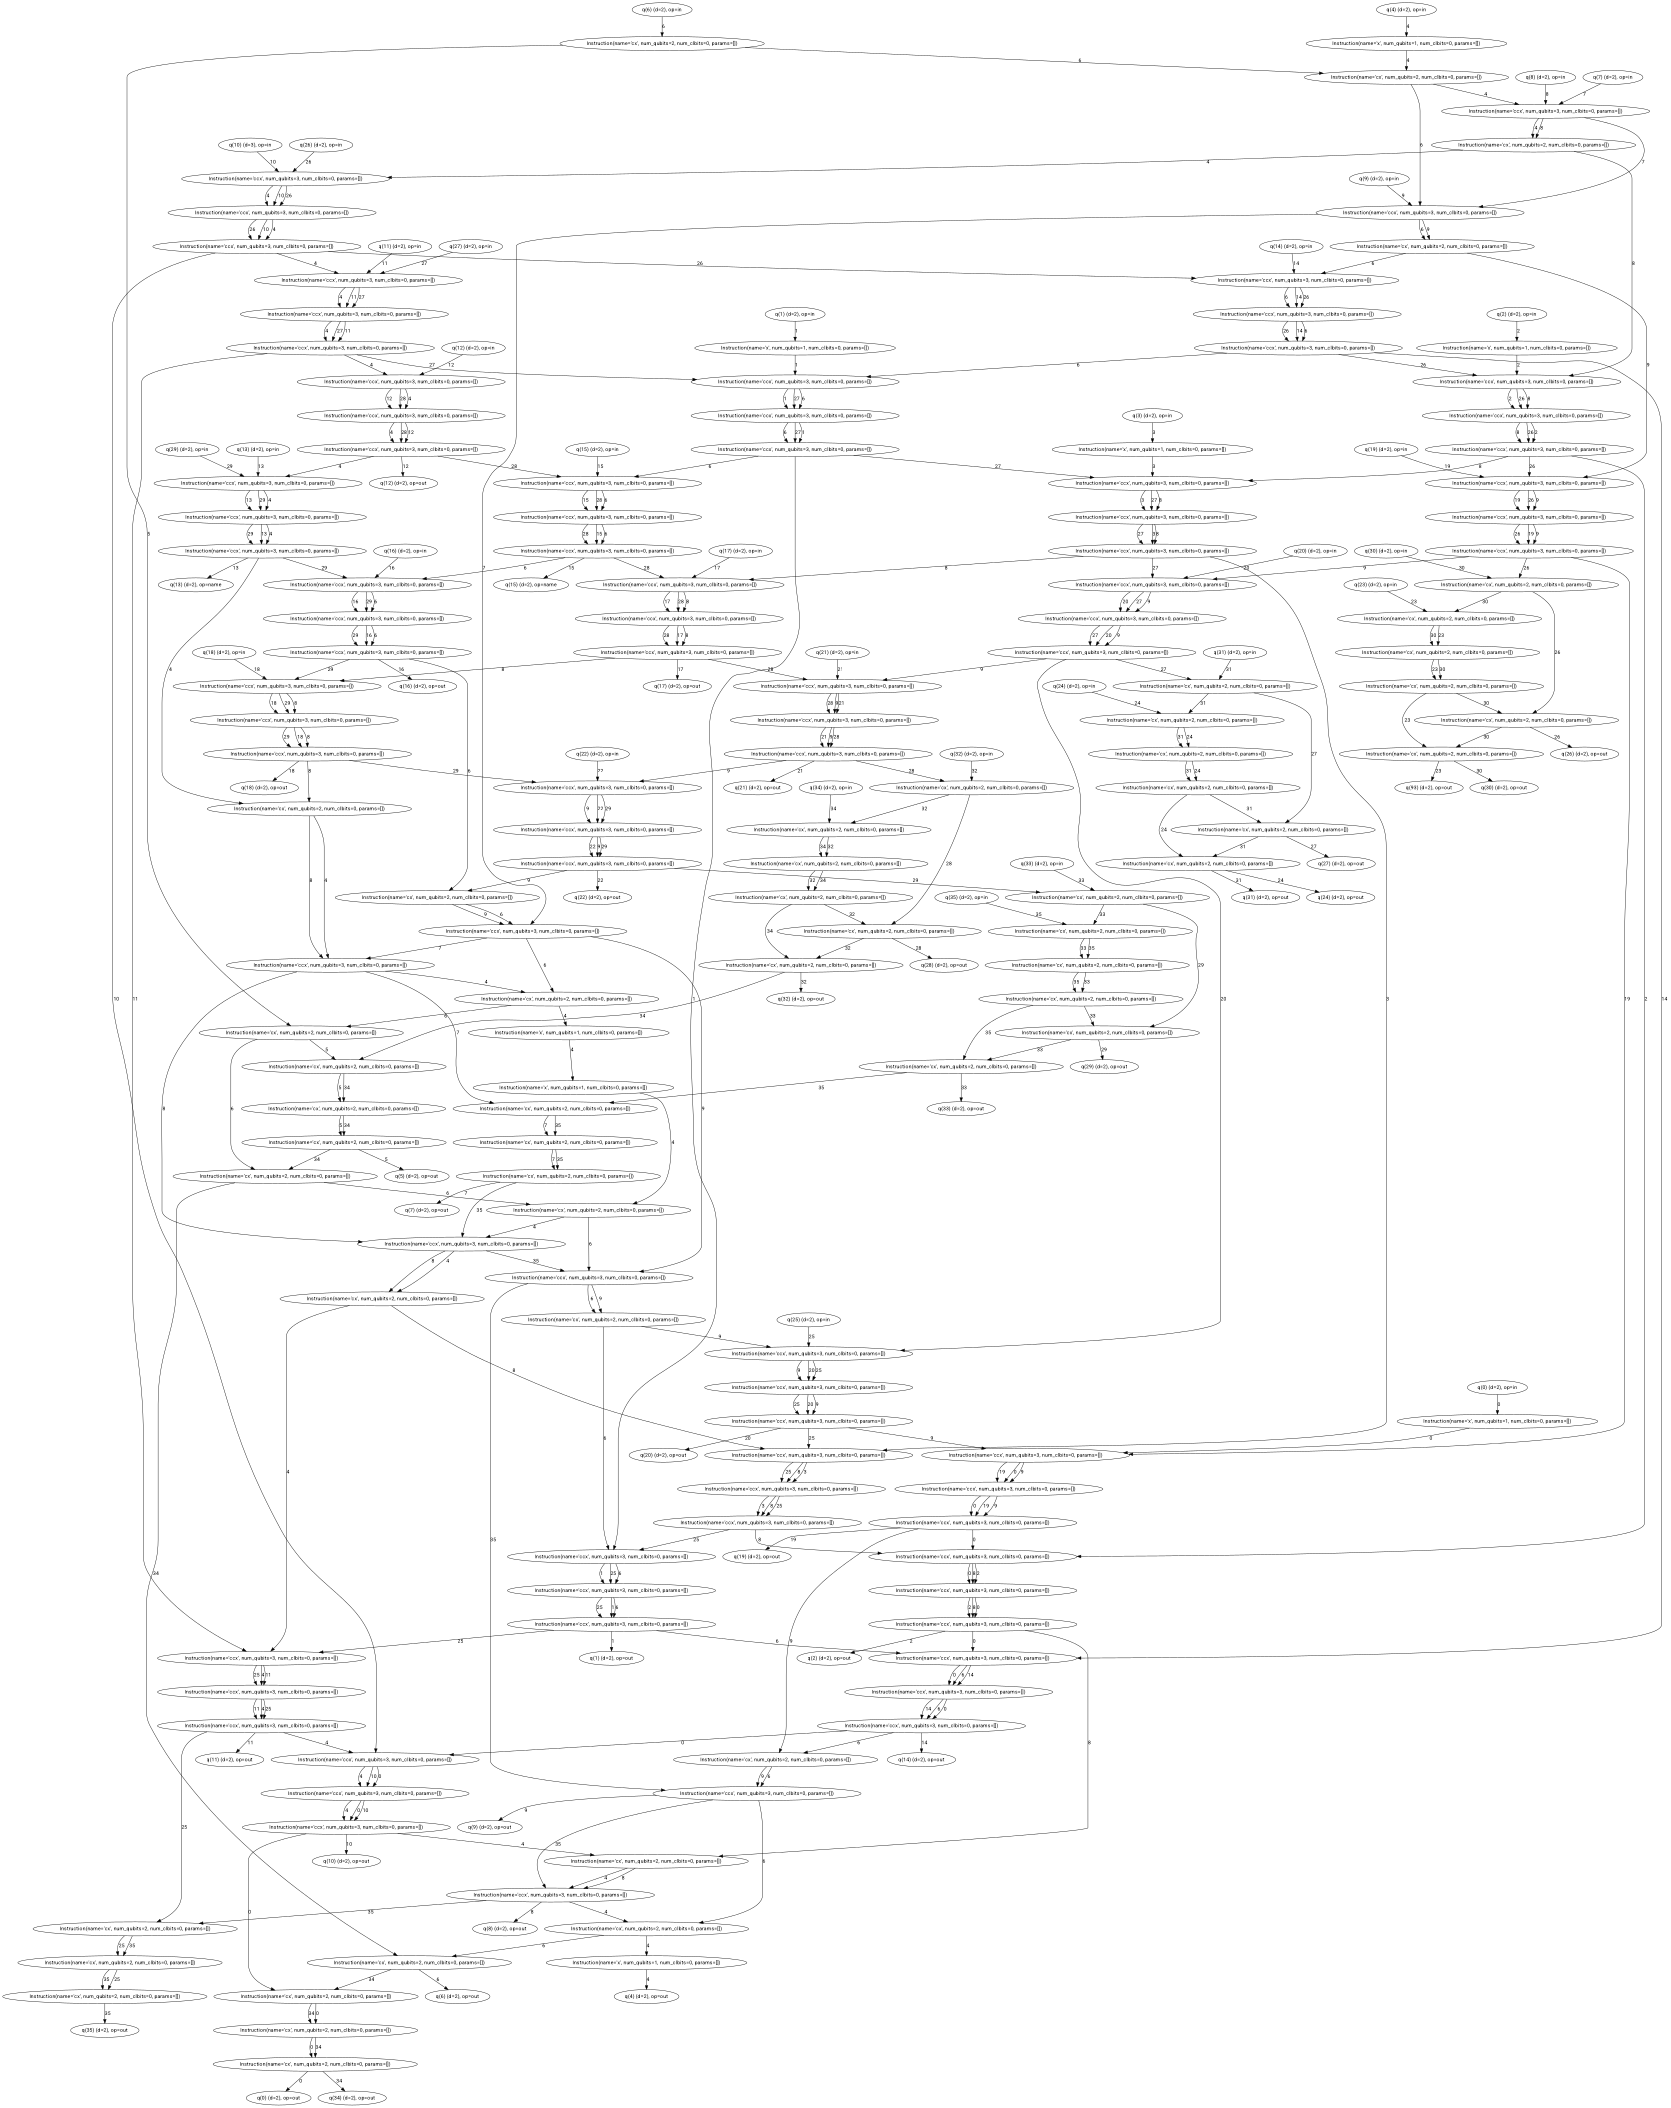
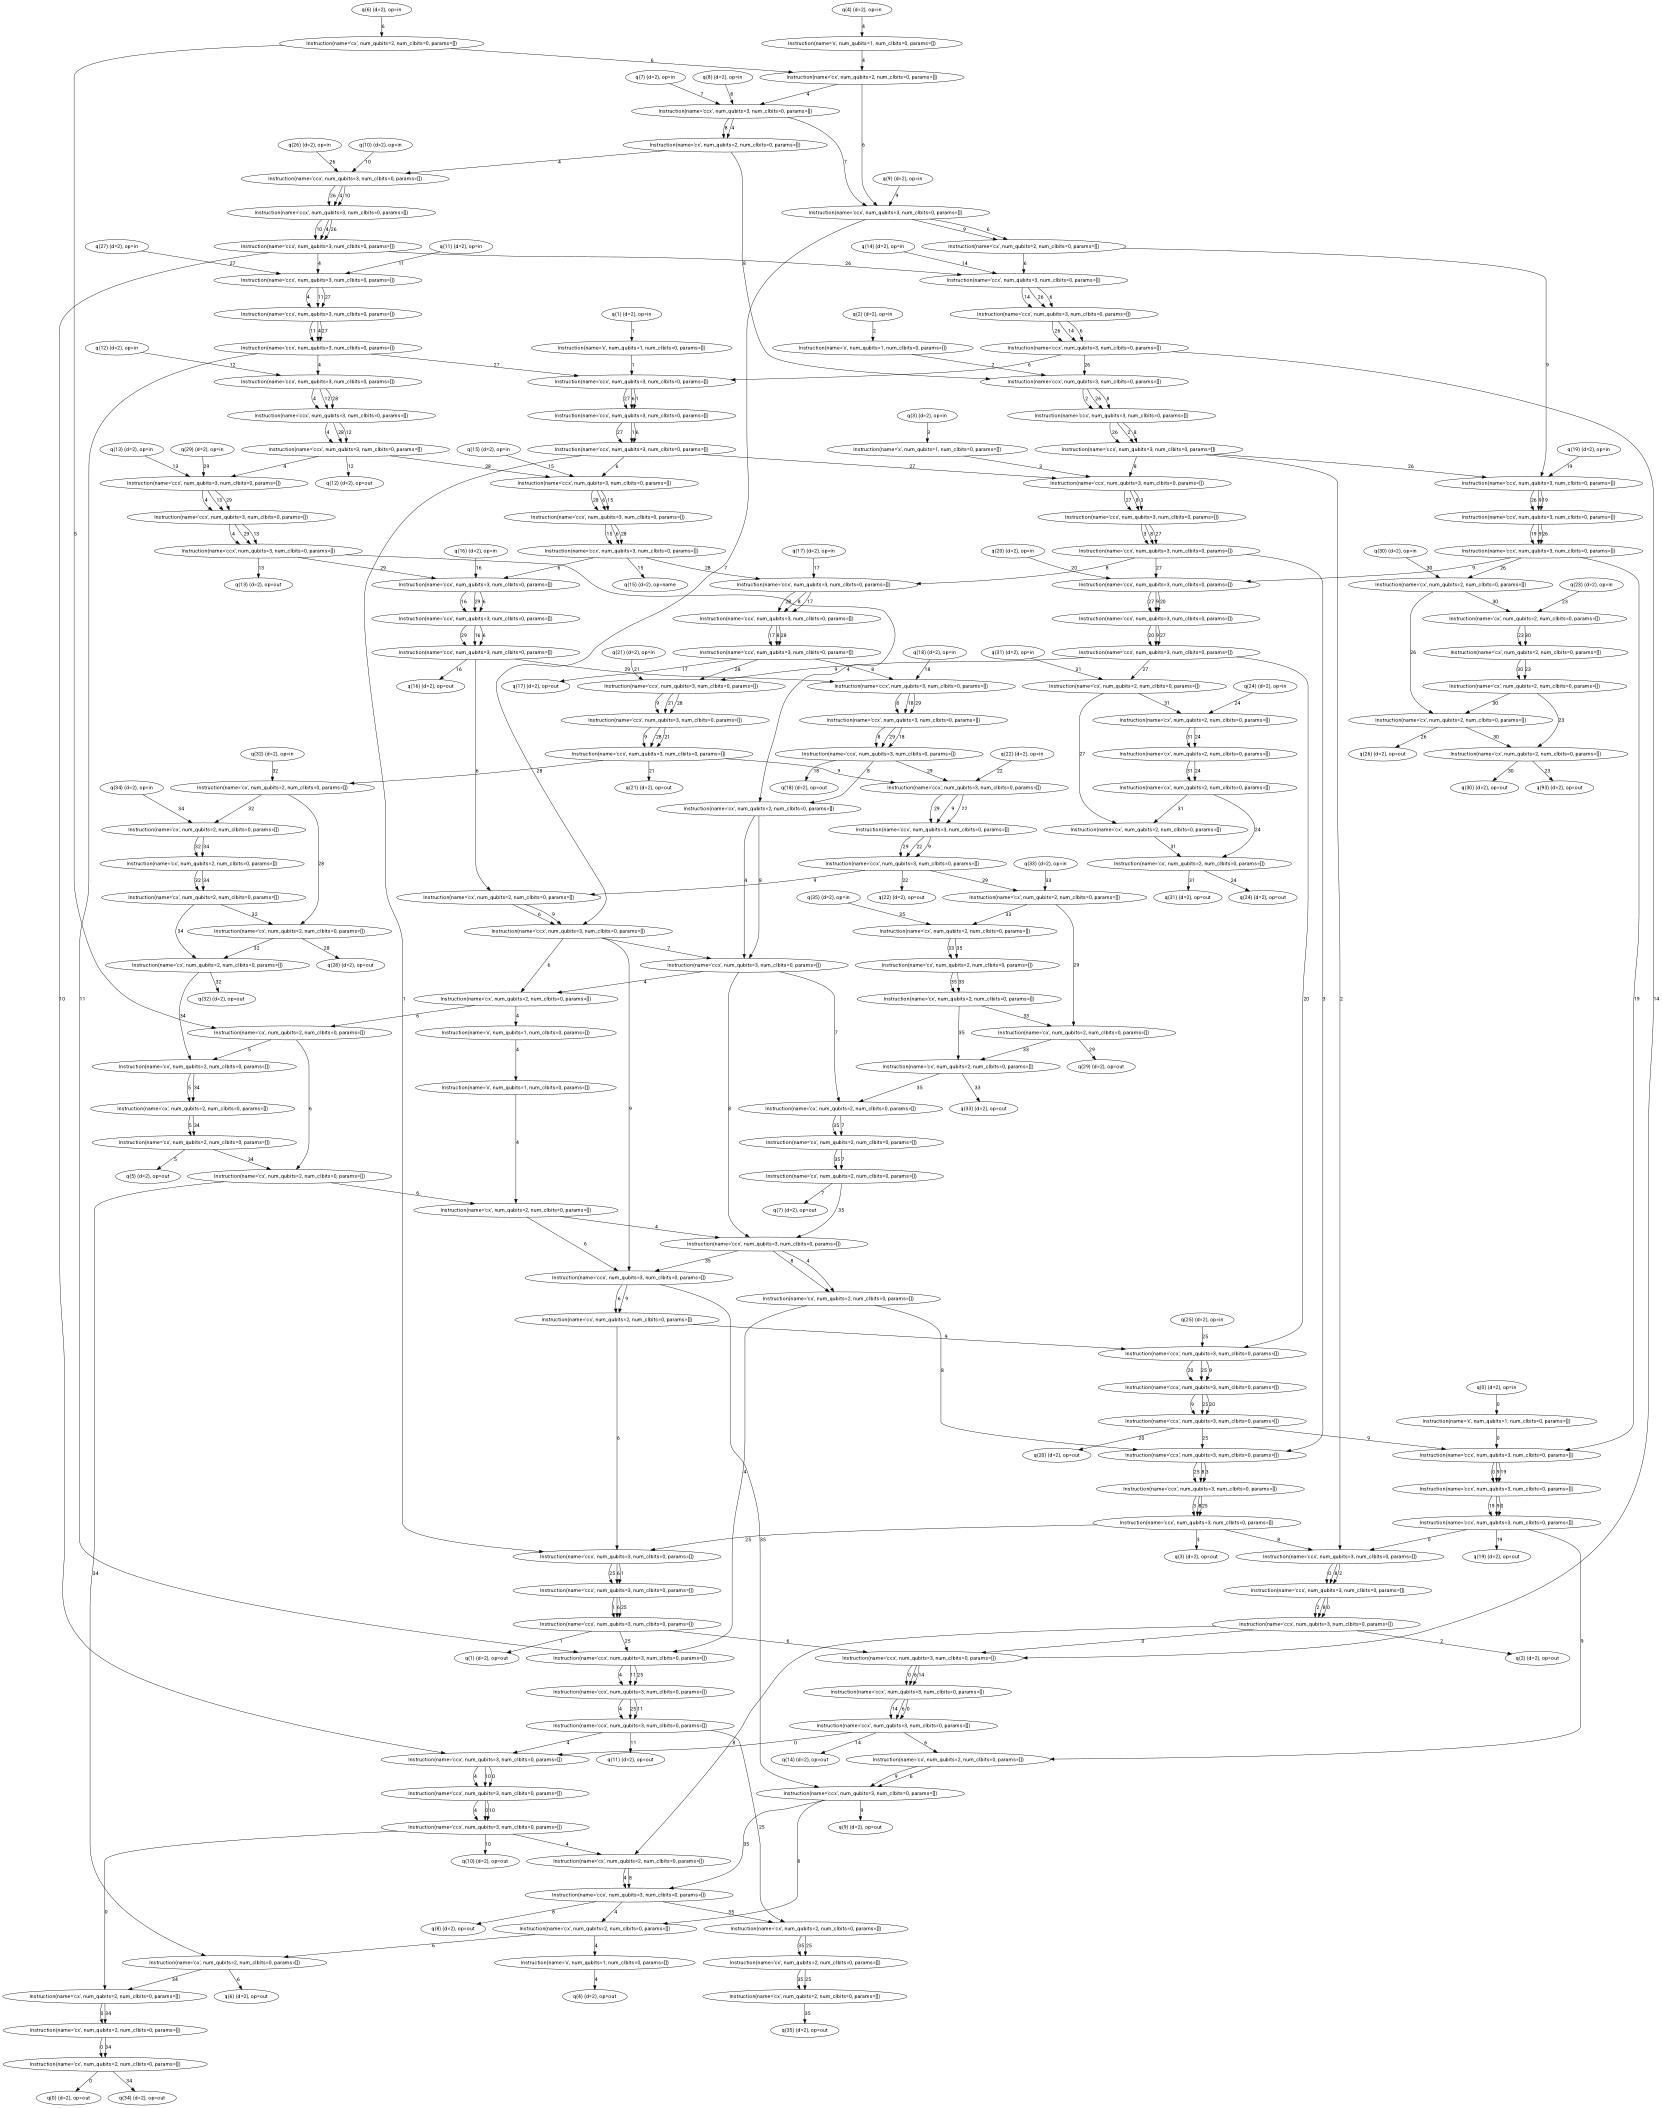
node "q(10) (d=3), op=in": label "q(10) (d=3), op=in" -> "q(10) (d=2), op=in"
node "q(13) (d=2), op=name": label "q(13) (d=2), op=name" -> "q(13) (d=2), op=out"
node "q(27) (d=2), op=out": removed
node "q(3) (d=2), op=out": added
